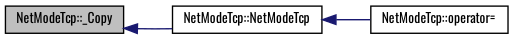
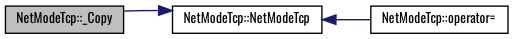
edge "NetModeTcp::NetModeTcp" -> "NetModeTcp::_Copy": reversed
